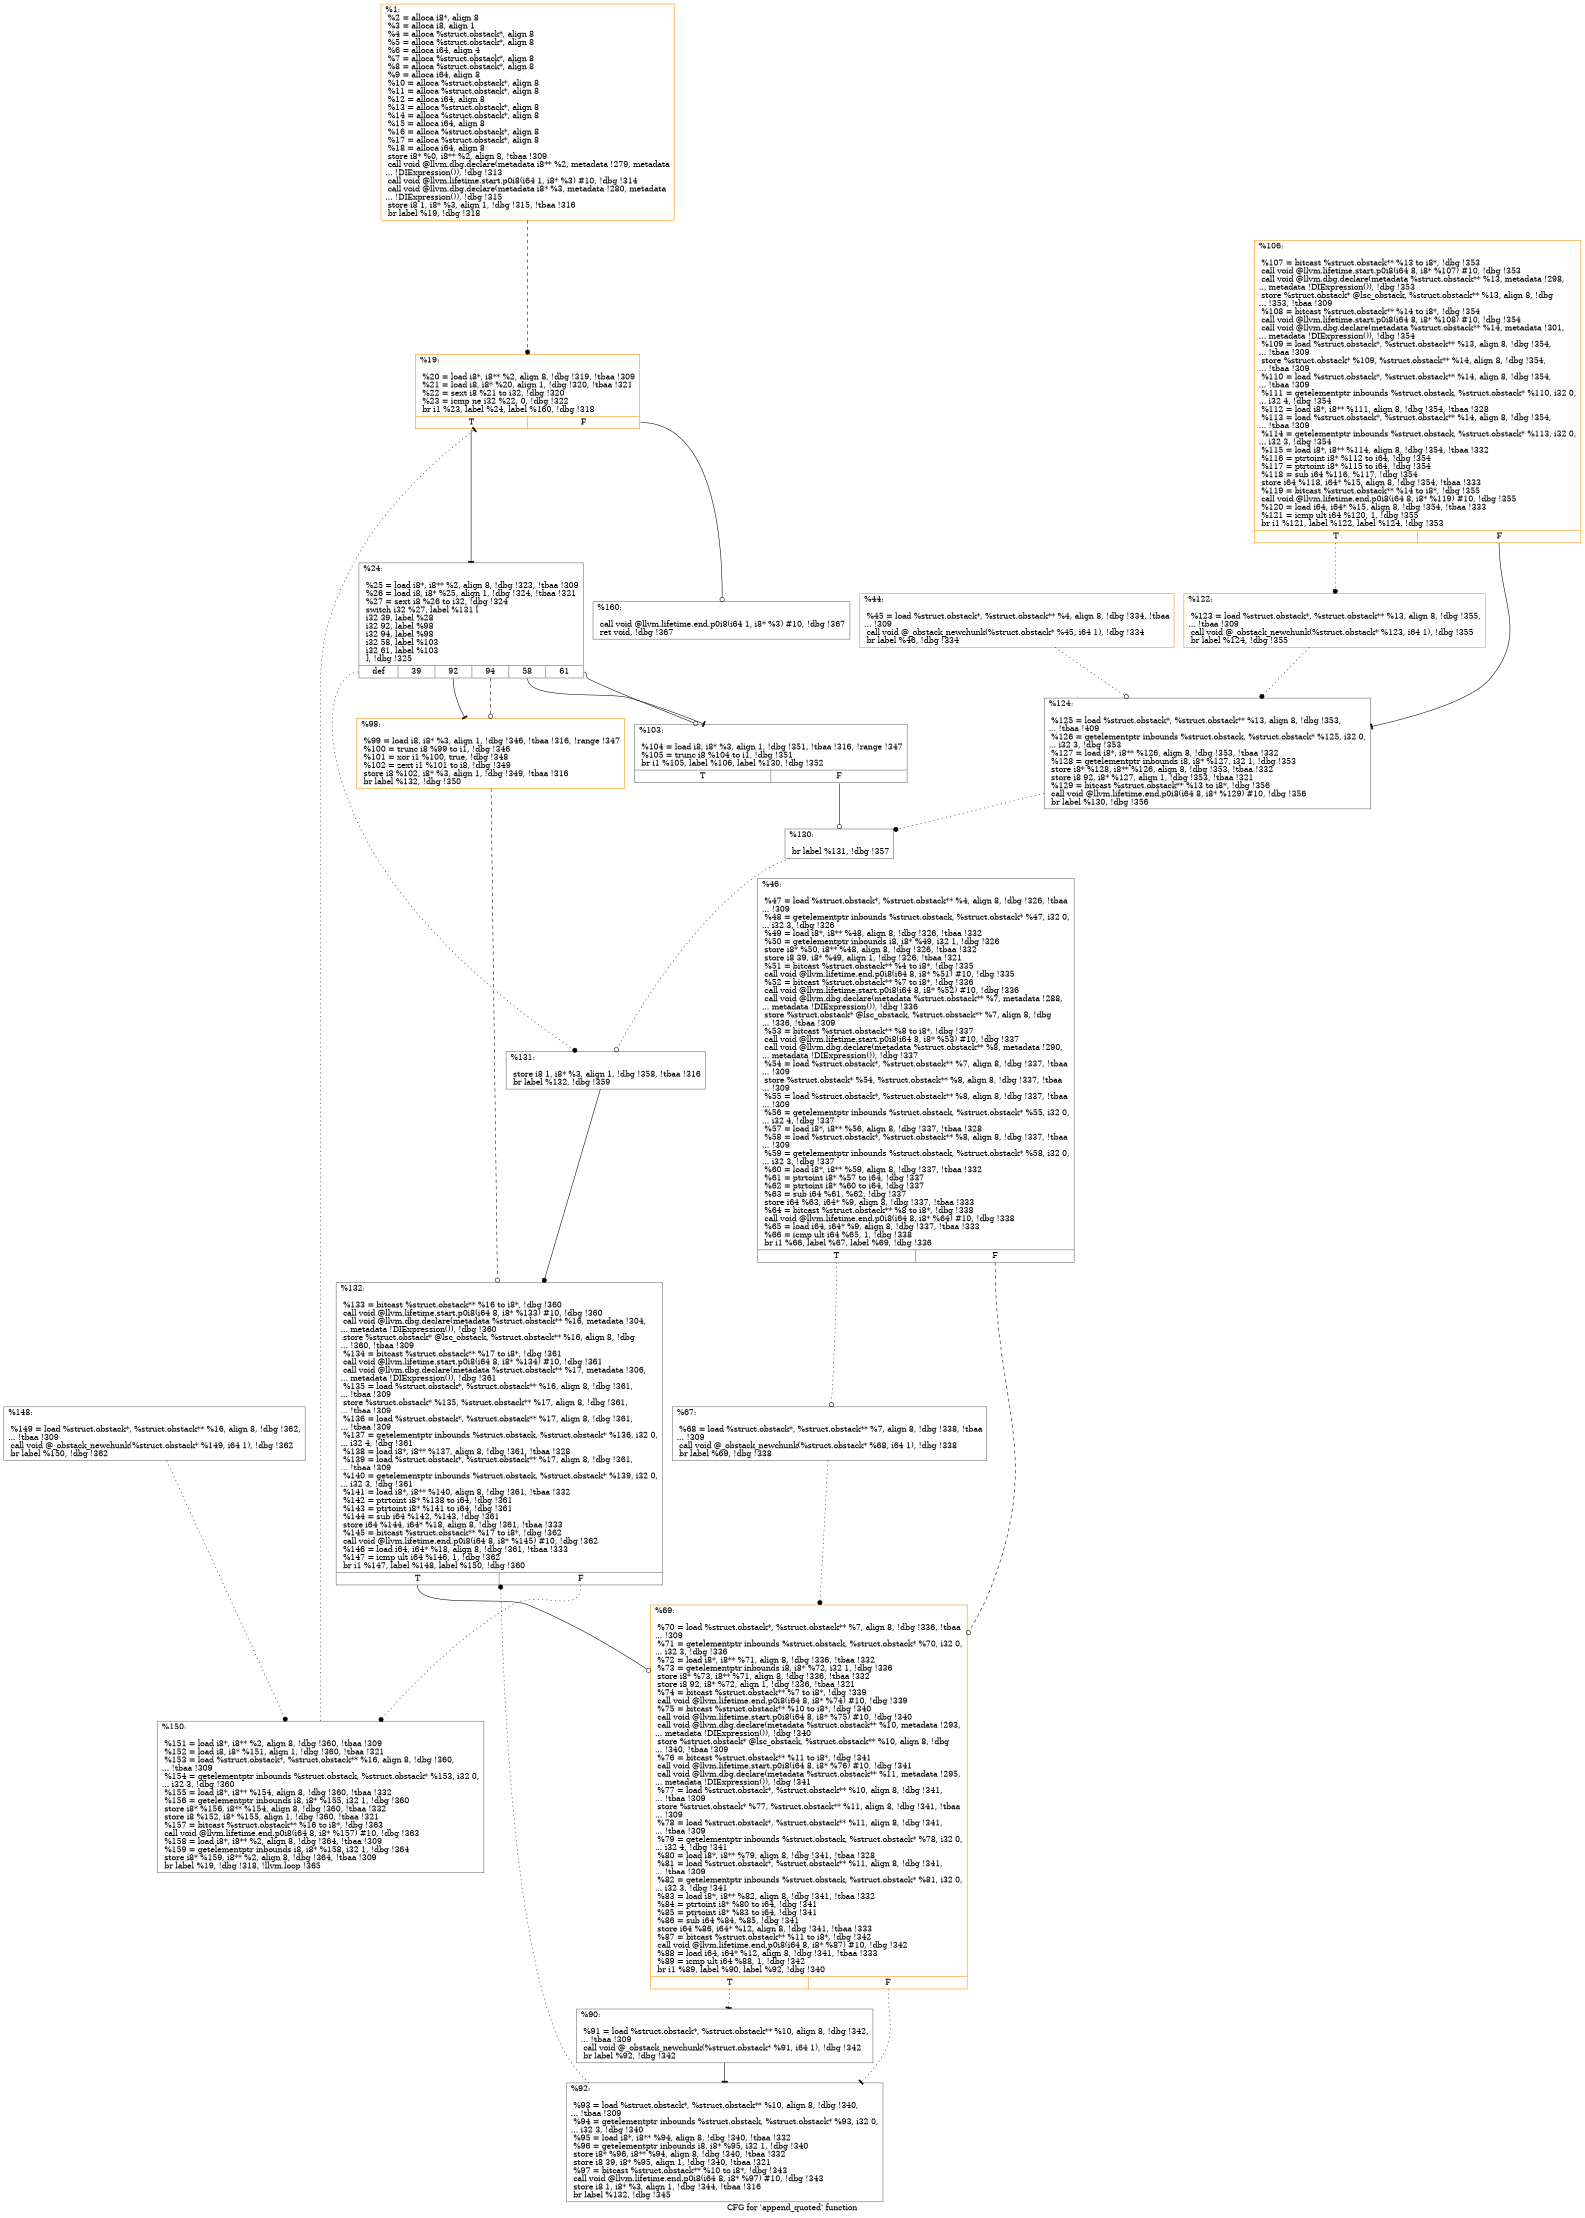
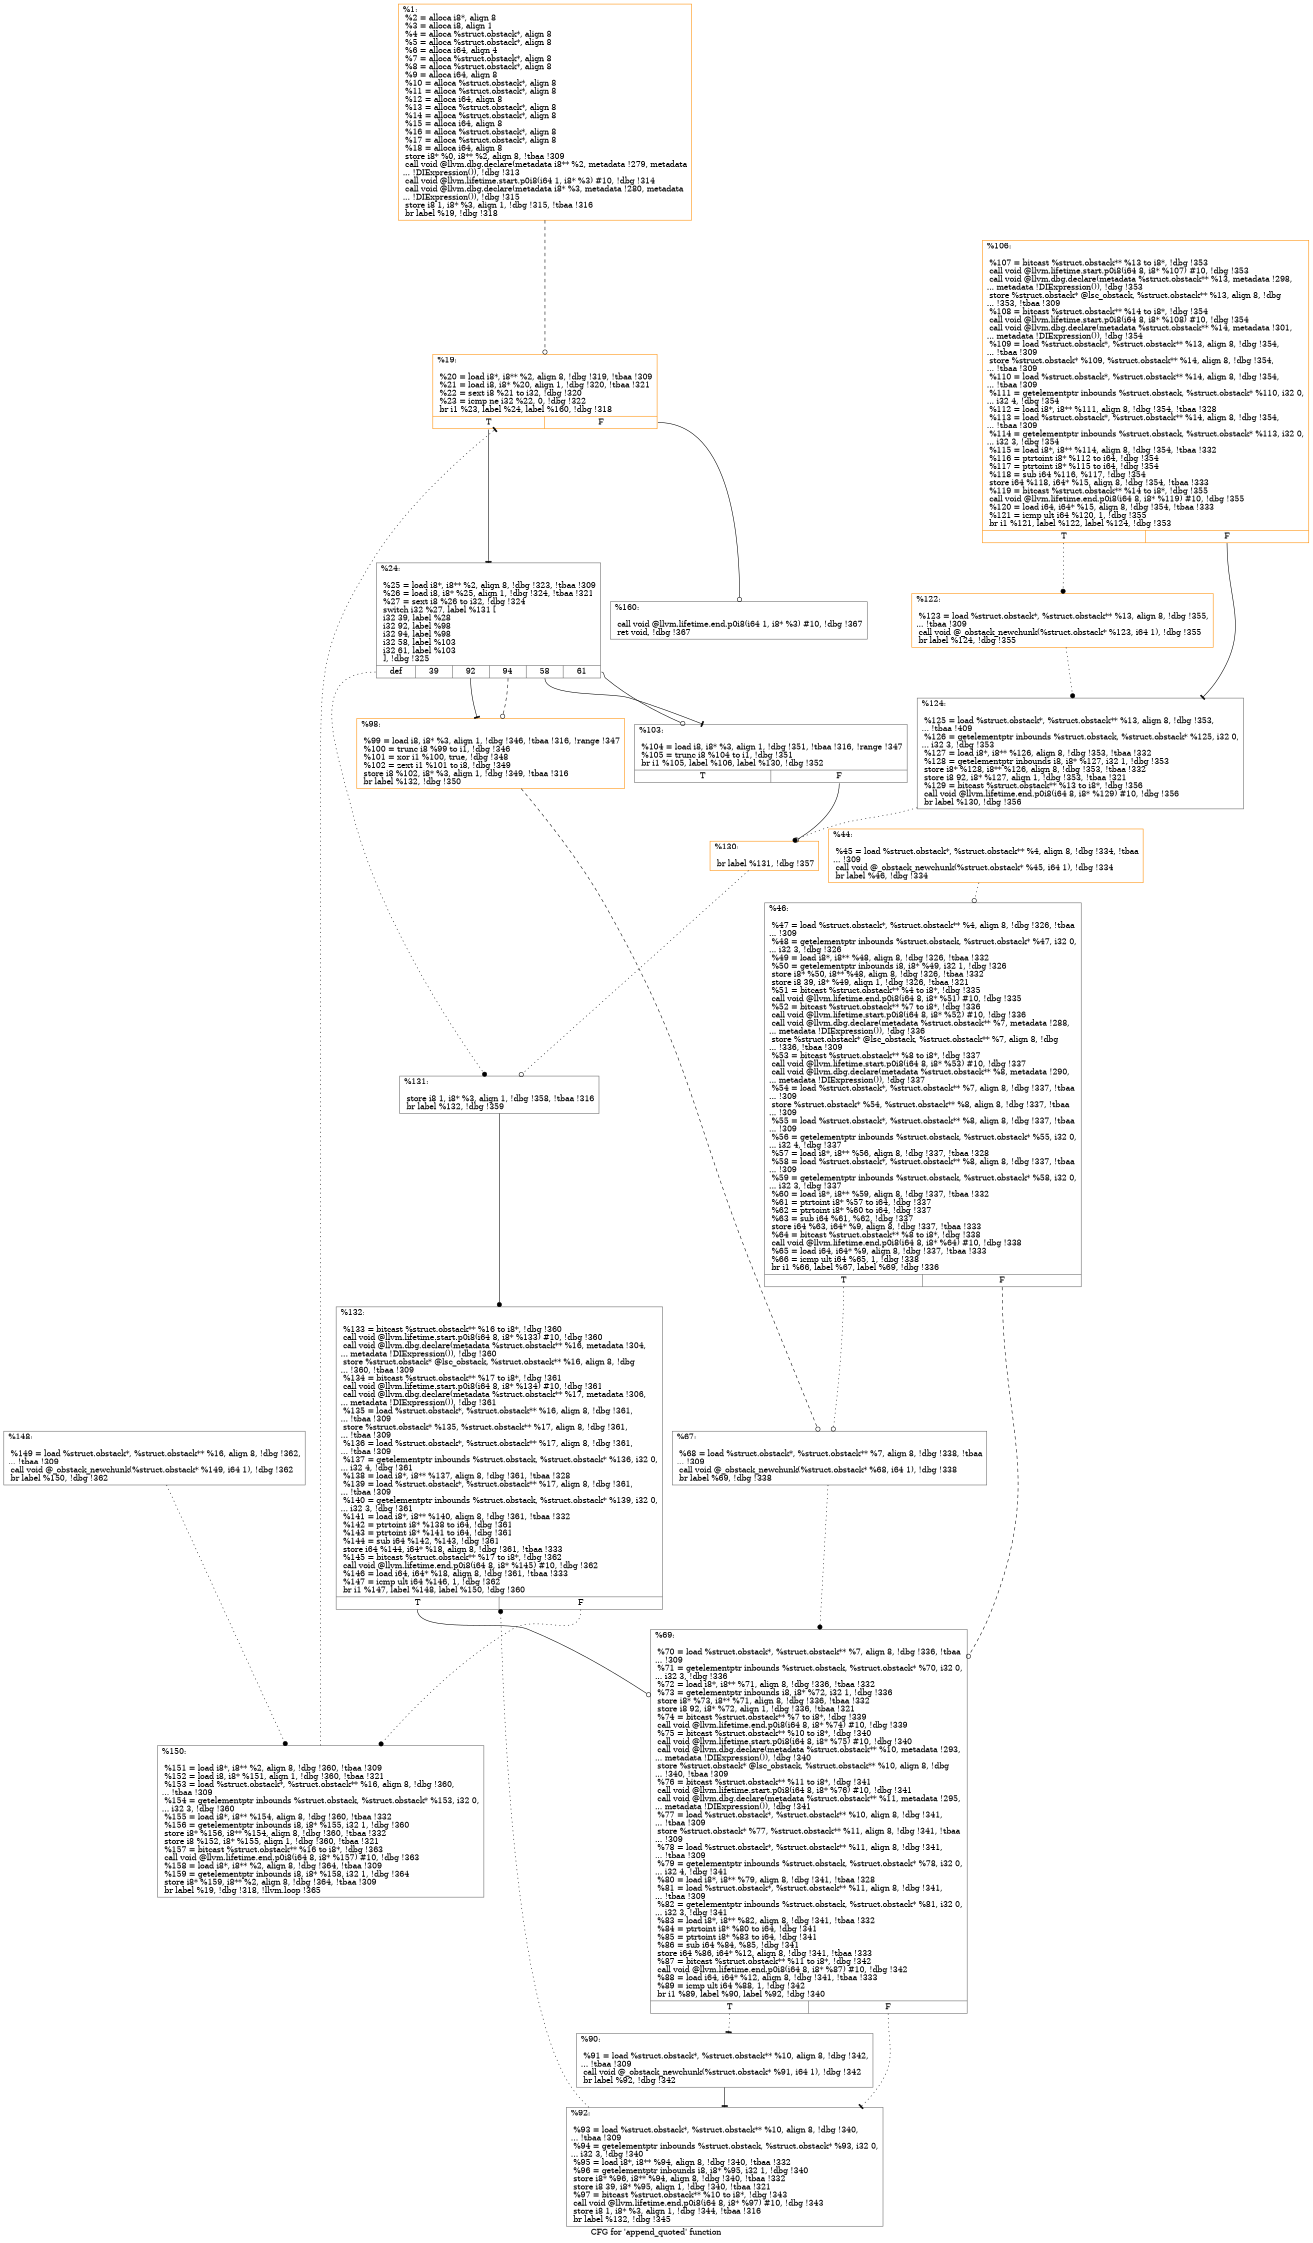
edge "%1:" -> "%19:": arrowhead dot -> odot
edge "%44:" -> "%124:": now "%44:" -> "%46:"
node "%130:": color gray40 -> darkorange
edge "%98:" -> "%132:": now "%98:" -> "%67:"
node "%69:": color darkorange -> gray40
